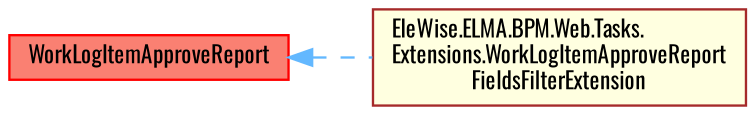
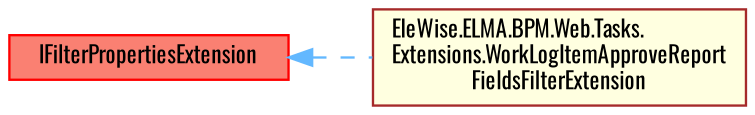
node "WorkLogItemApproveReport": label "WorkLogItemApproveReport" -> "IFilterPropertiesExtension"
